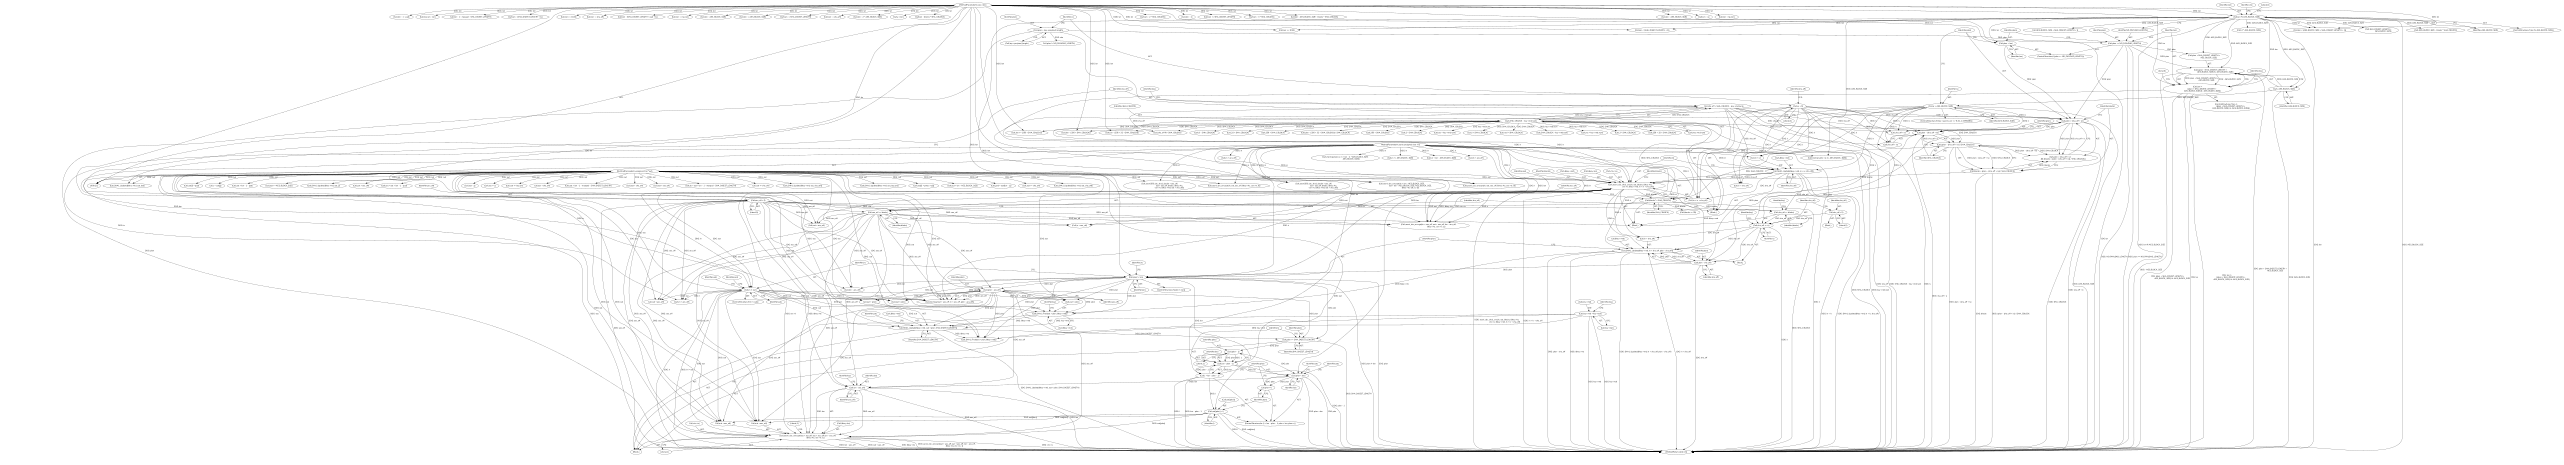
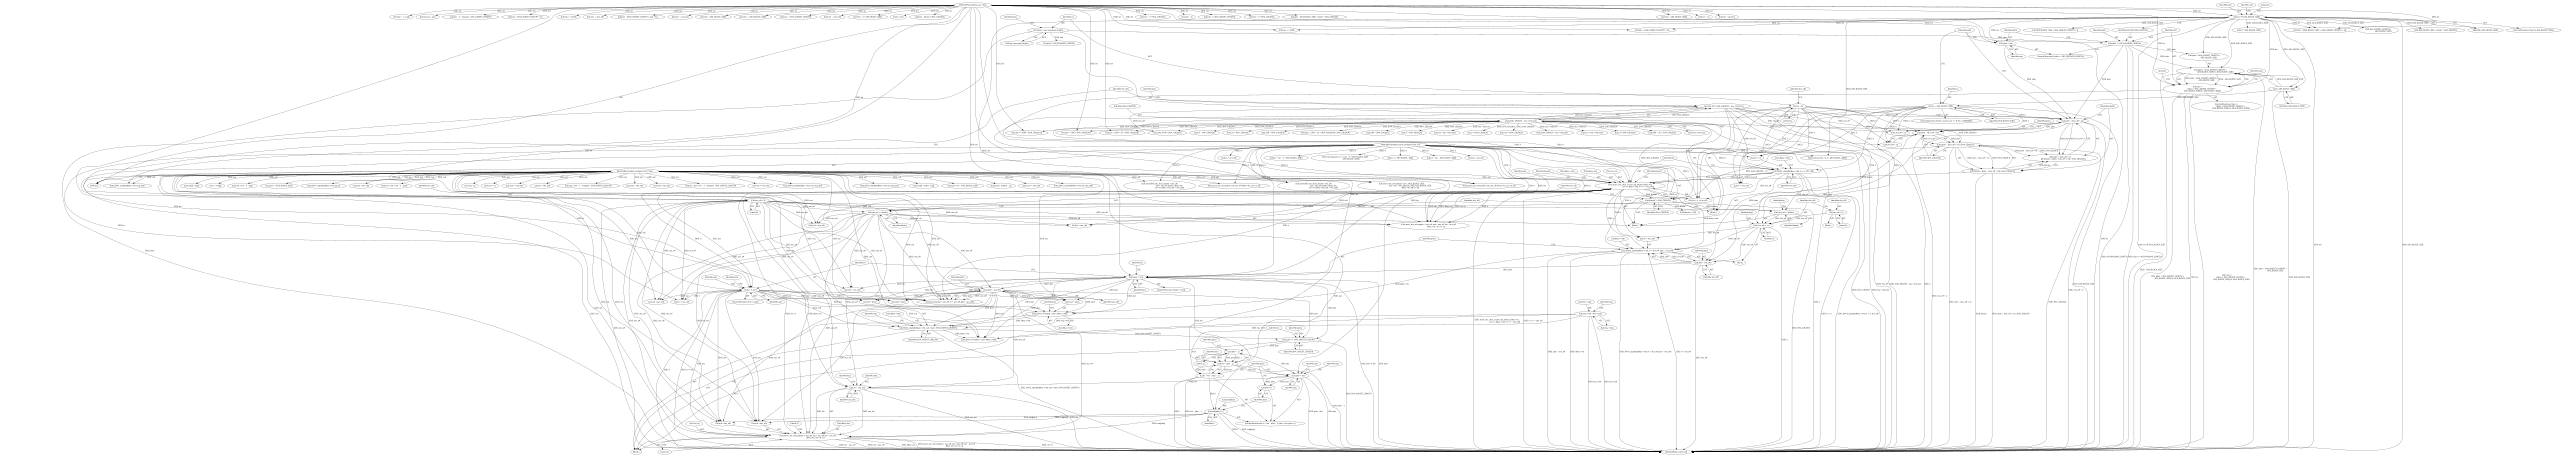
node "(Call,in + len - 2 * AES_BLOCK_SIZE)": added
